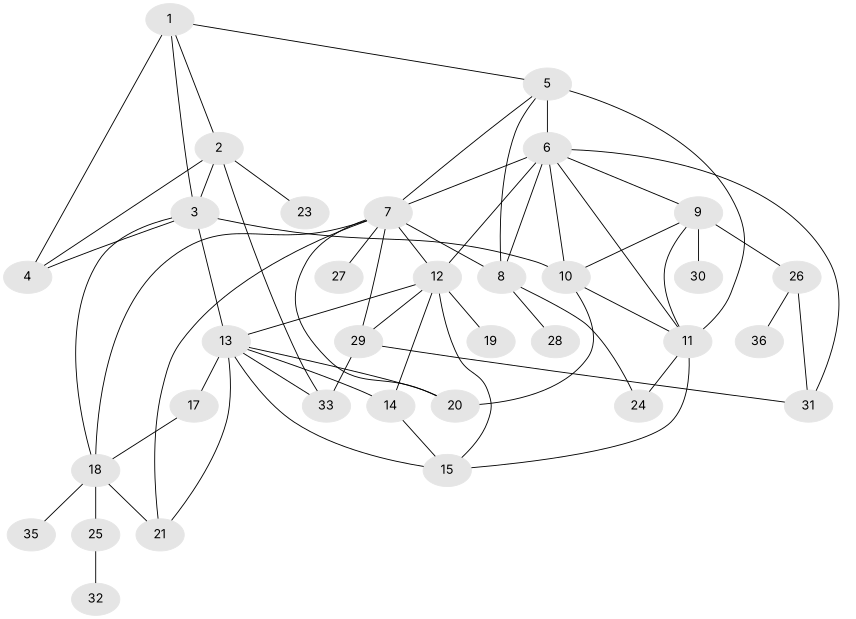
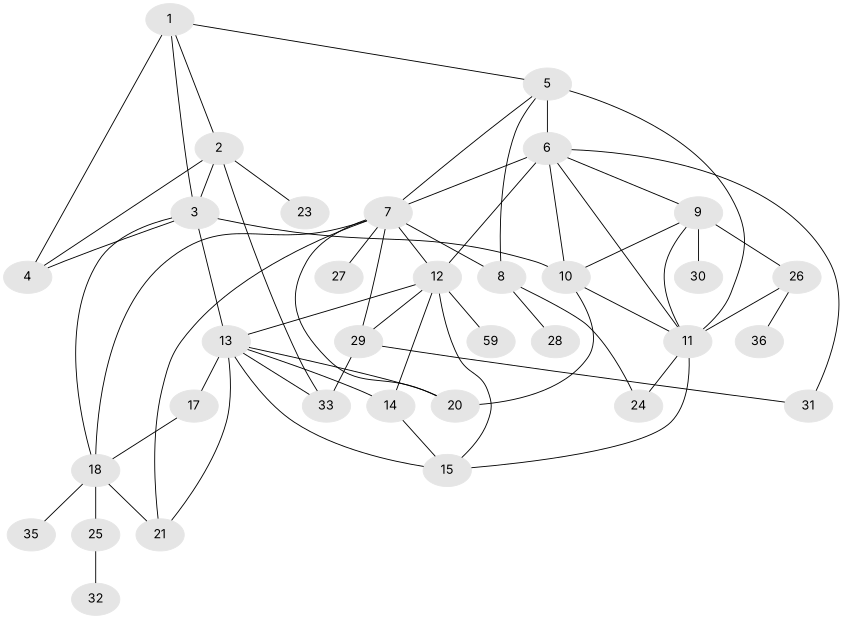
edge "6" -- "8": removed
node "19": label "19" -> "59"
edge "26" -- "31": now "26" -- "11"
